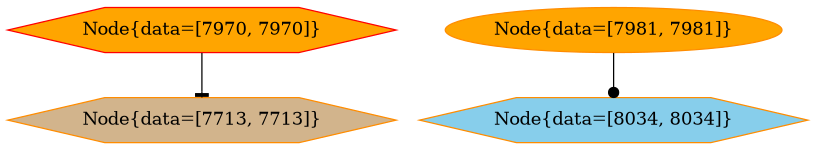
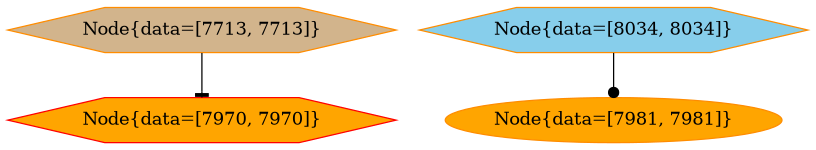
edge "Node{data=[7981, 7981]}" -> "Node{data=[8034, 8034]}": reversed
edge "Node{data=[7970, 7970]}" -> "Node{data=[7713, 7713]}": reversed
